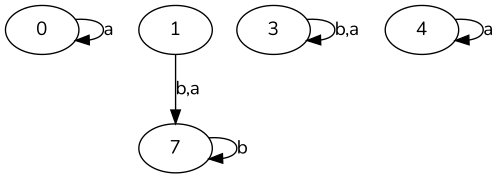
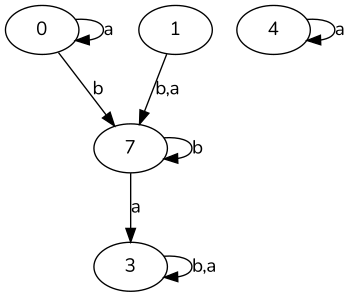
edge "0" -> "7": added, label "b"
edge "7" -> "3": added, label "a"
